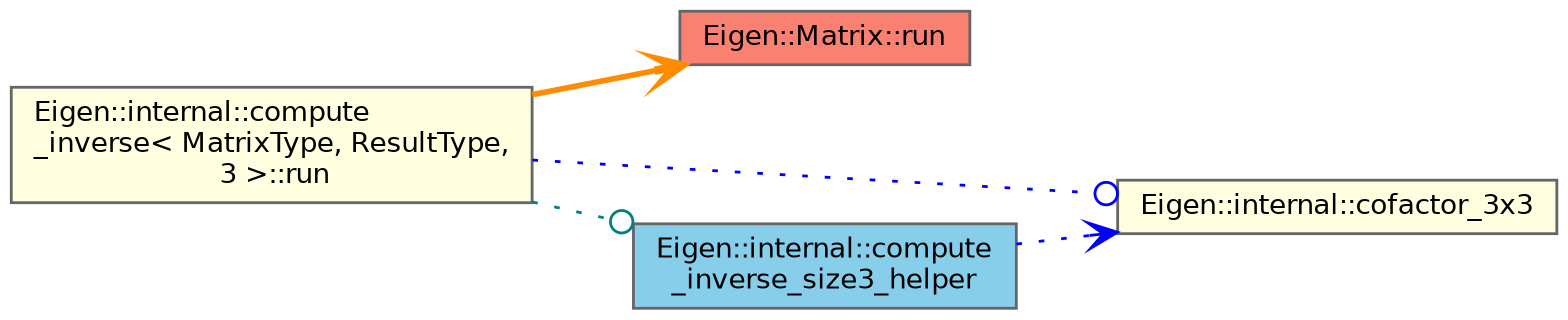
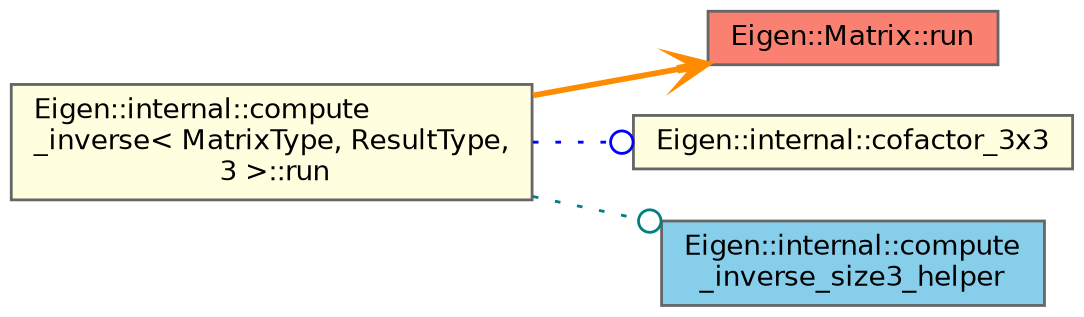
edge "Eigen::internal::compute _inverse_size3_helper" -> "Eigen::internal::cofactor_3x3": removed
